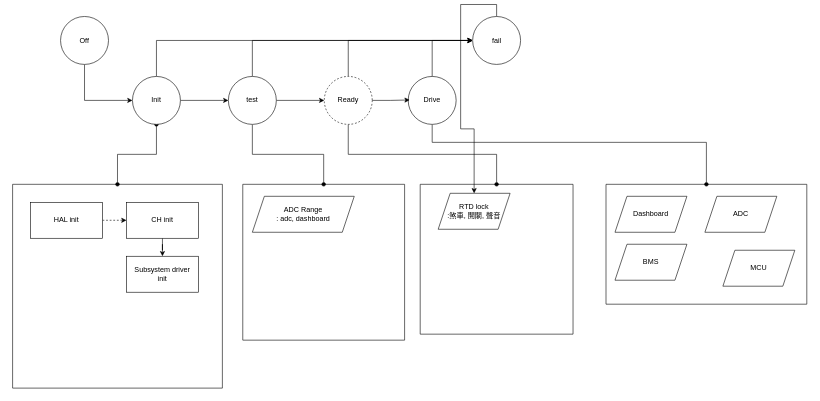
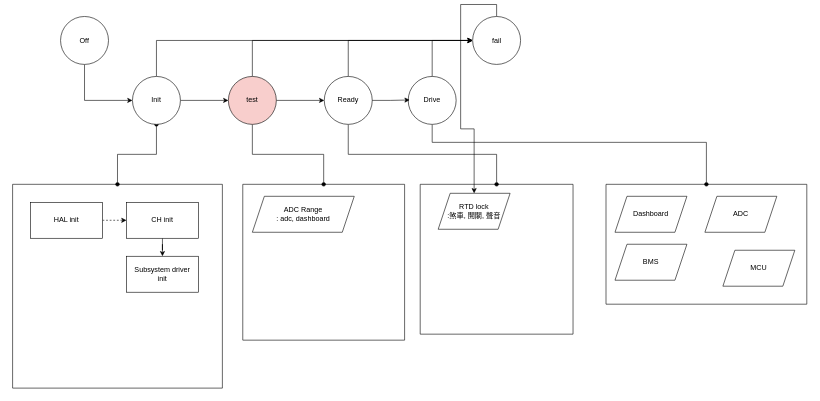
node "test": fillcolor #ffffff -> #f8cecc
node "Ready": style dashed -> solid
